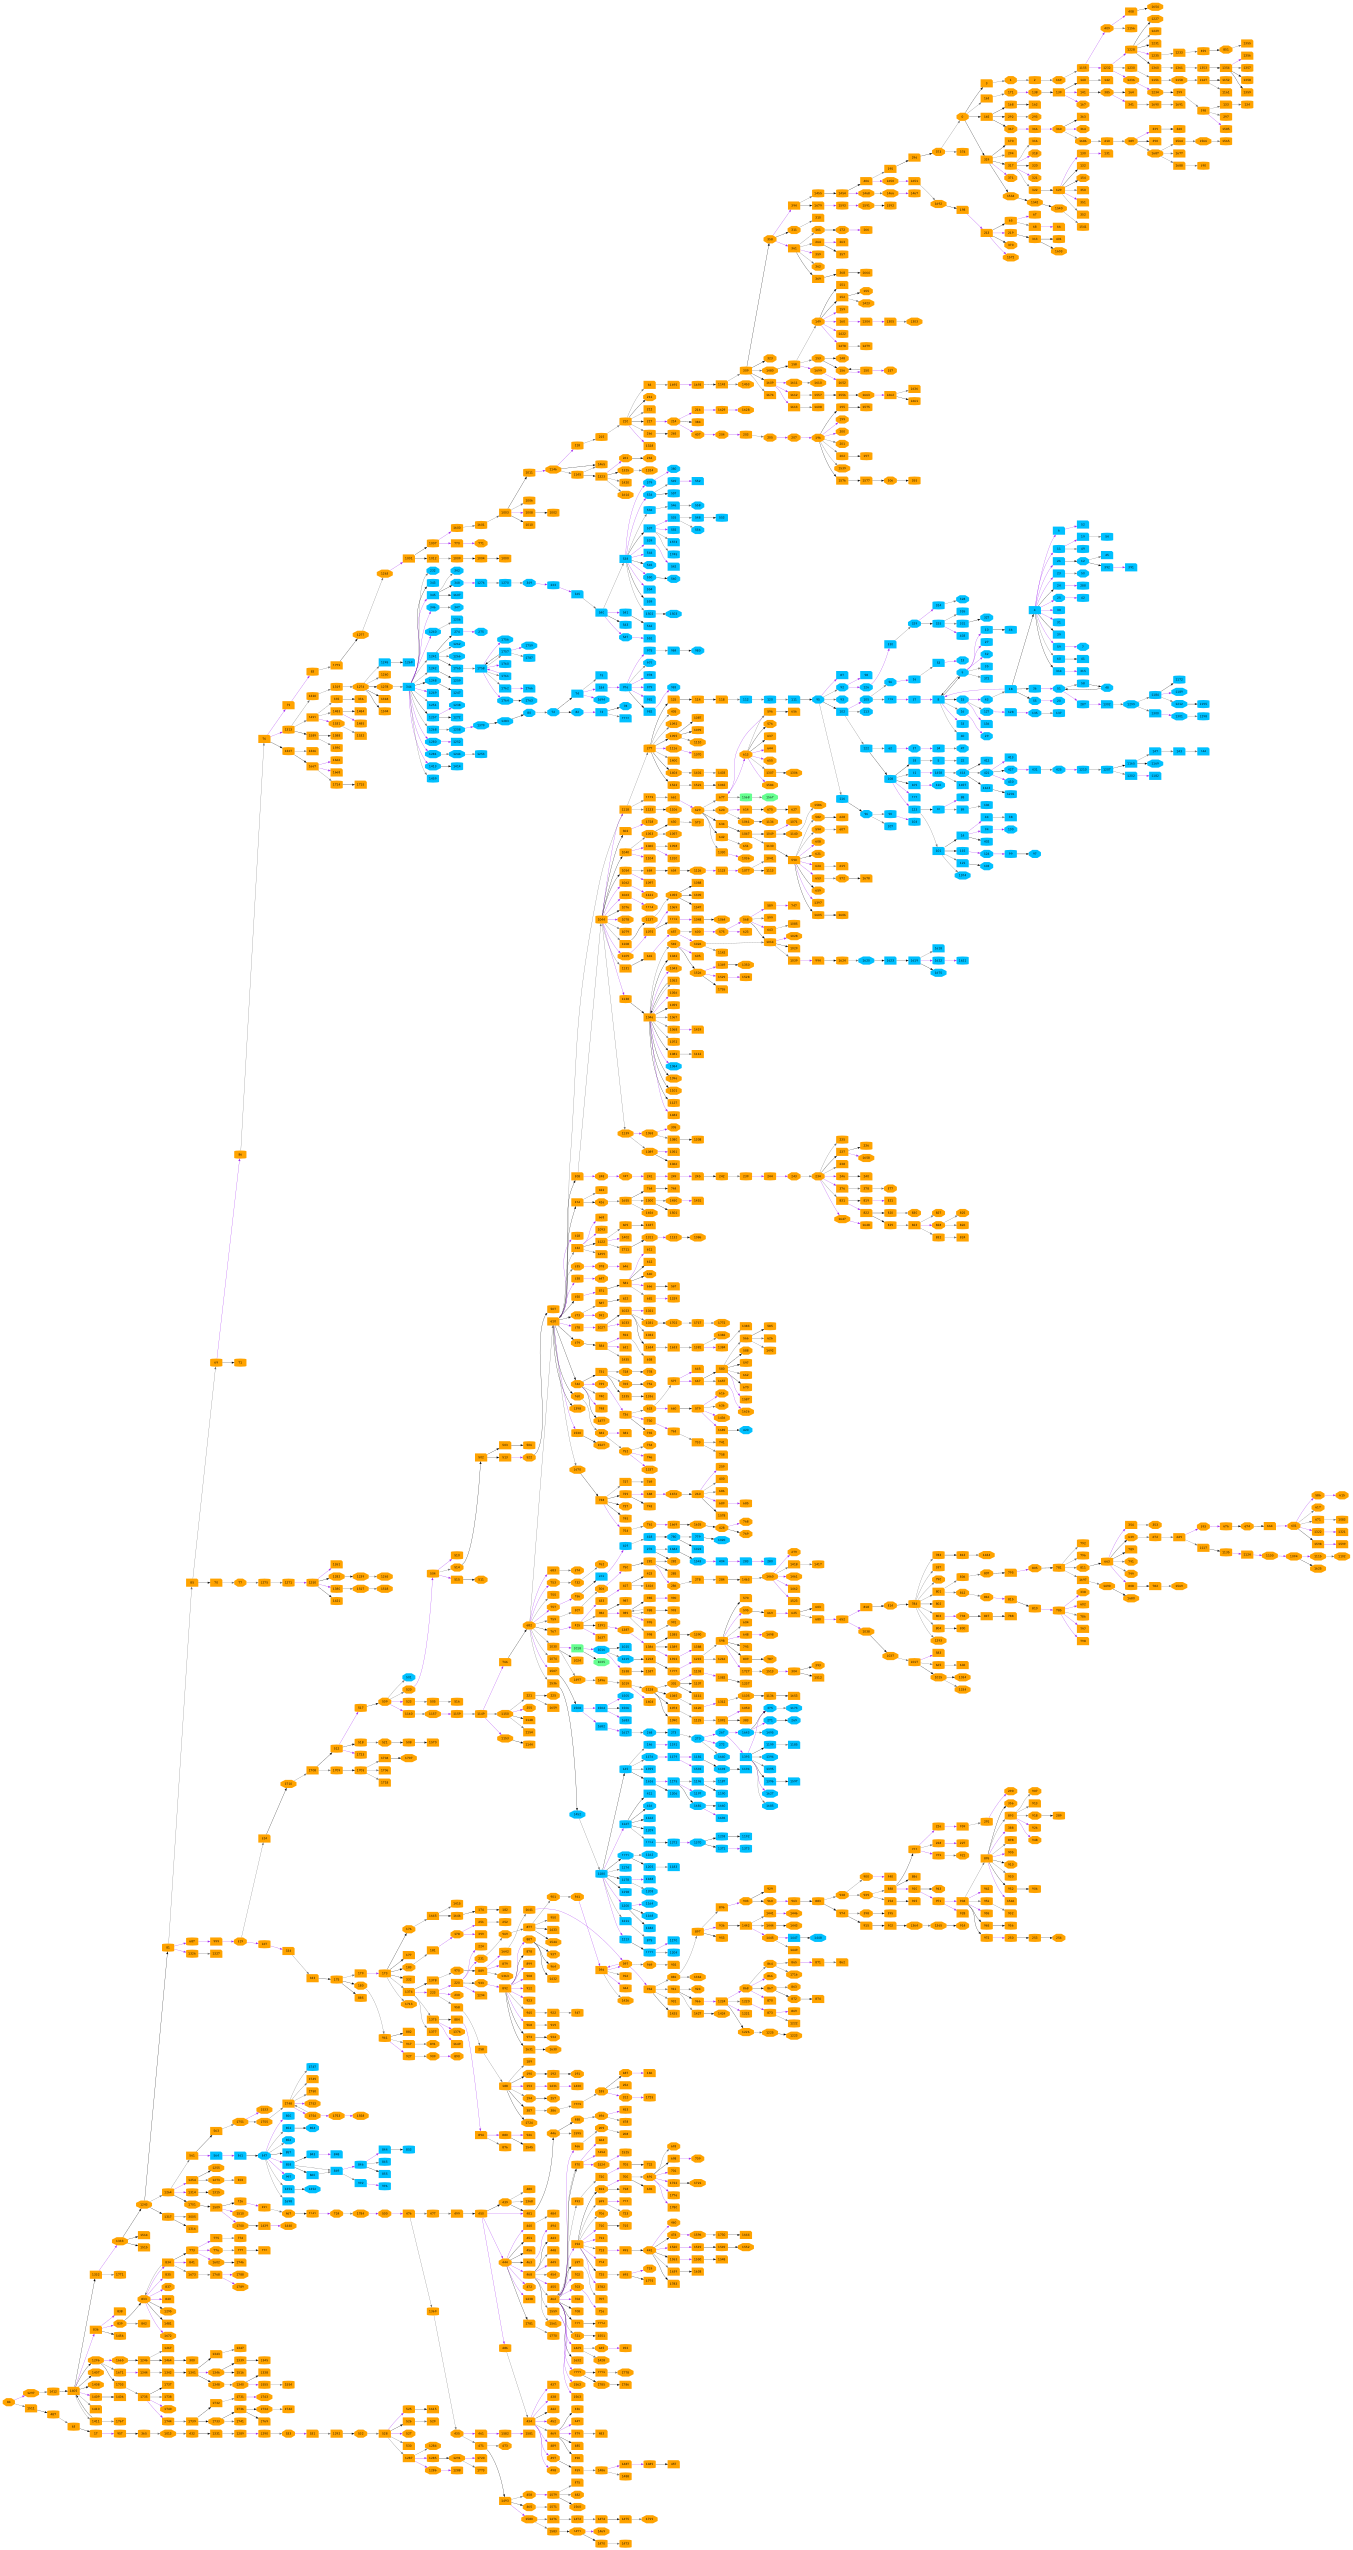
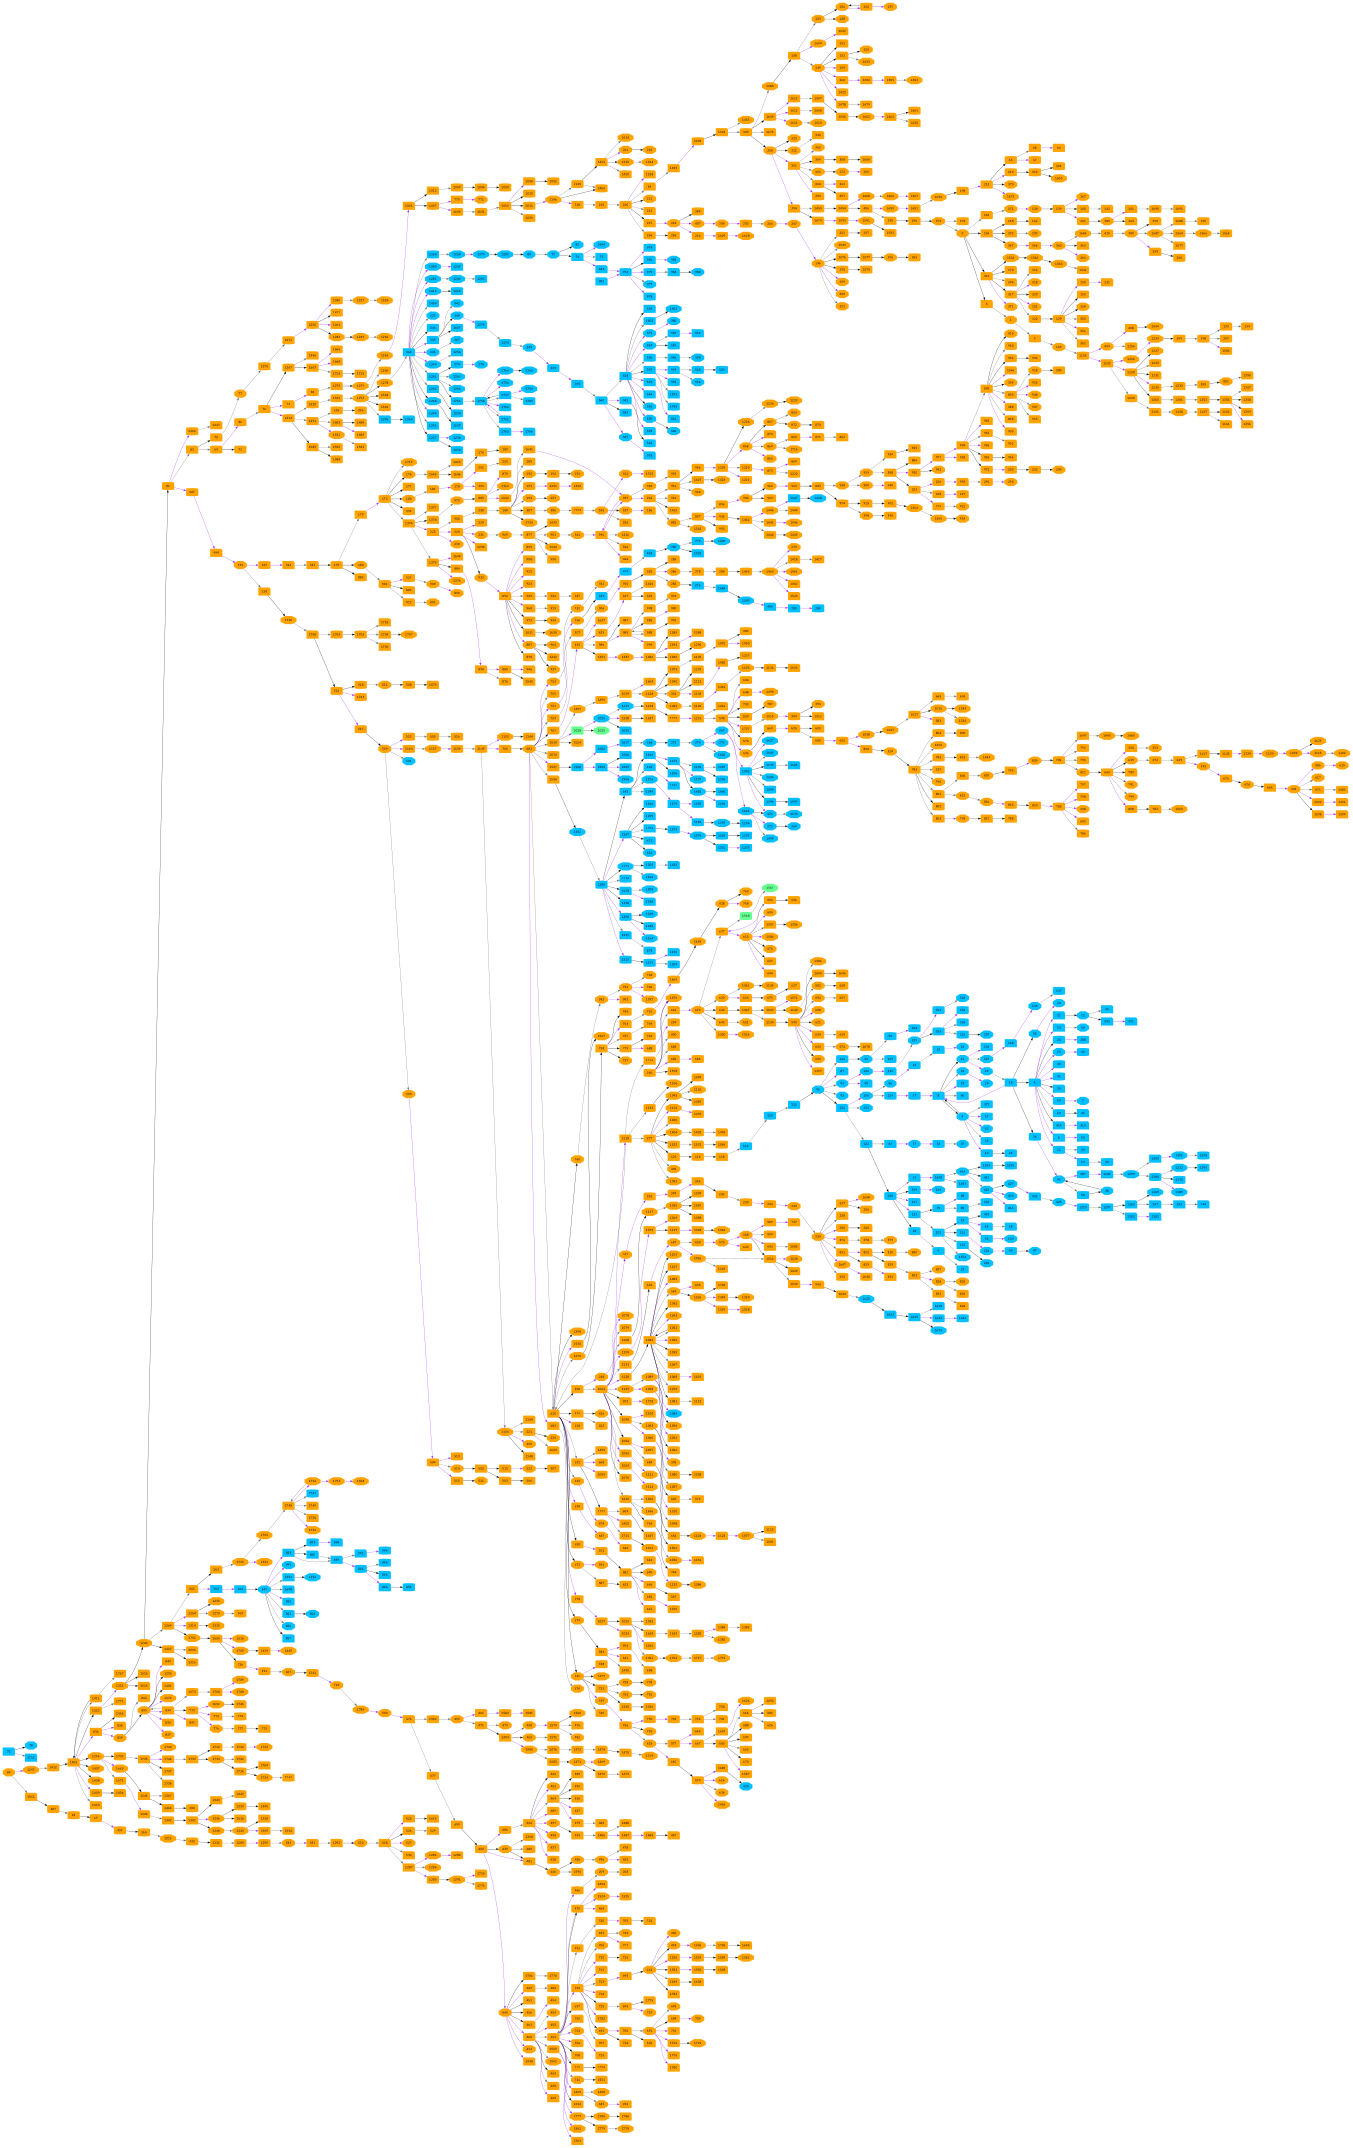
edge "309" -> "323": now "358" -> "323"
edge "976" -> "981": reversed
edge "82" -> "73": removed
edge "1676" -> "260": reversed
edge "276" -> "282": reversed
node "665": shape cylinder -> note
